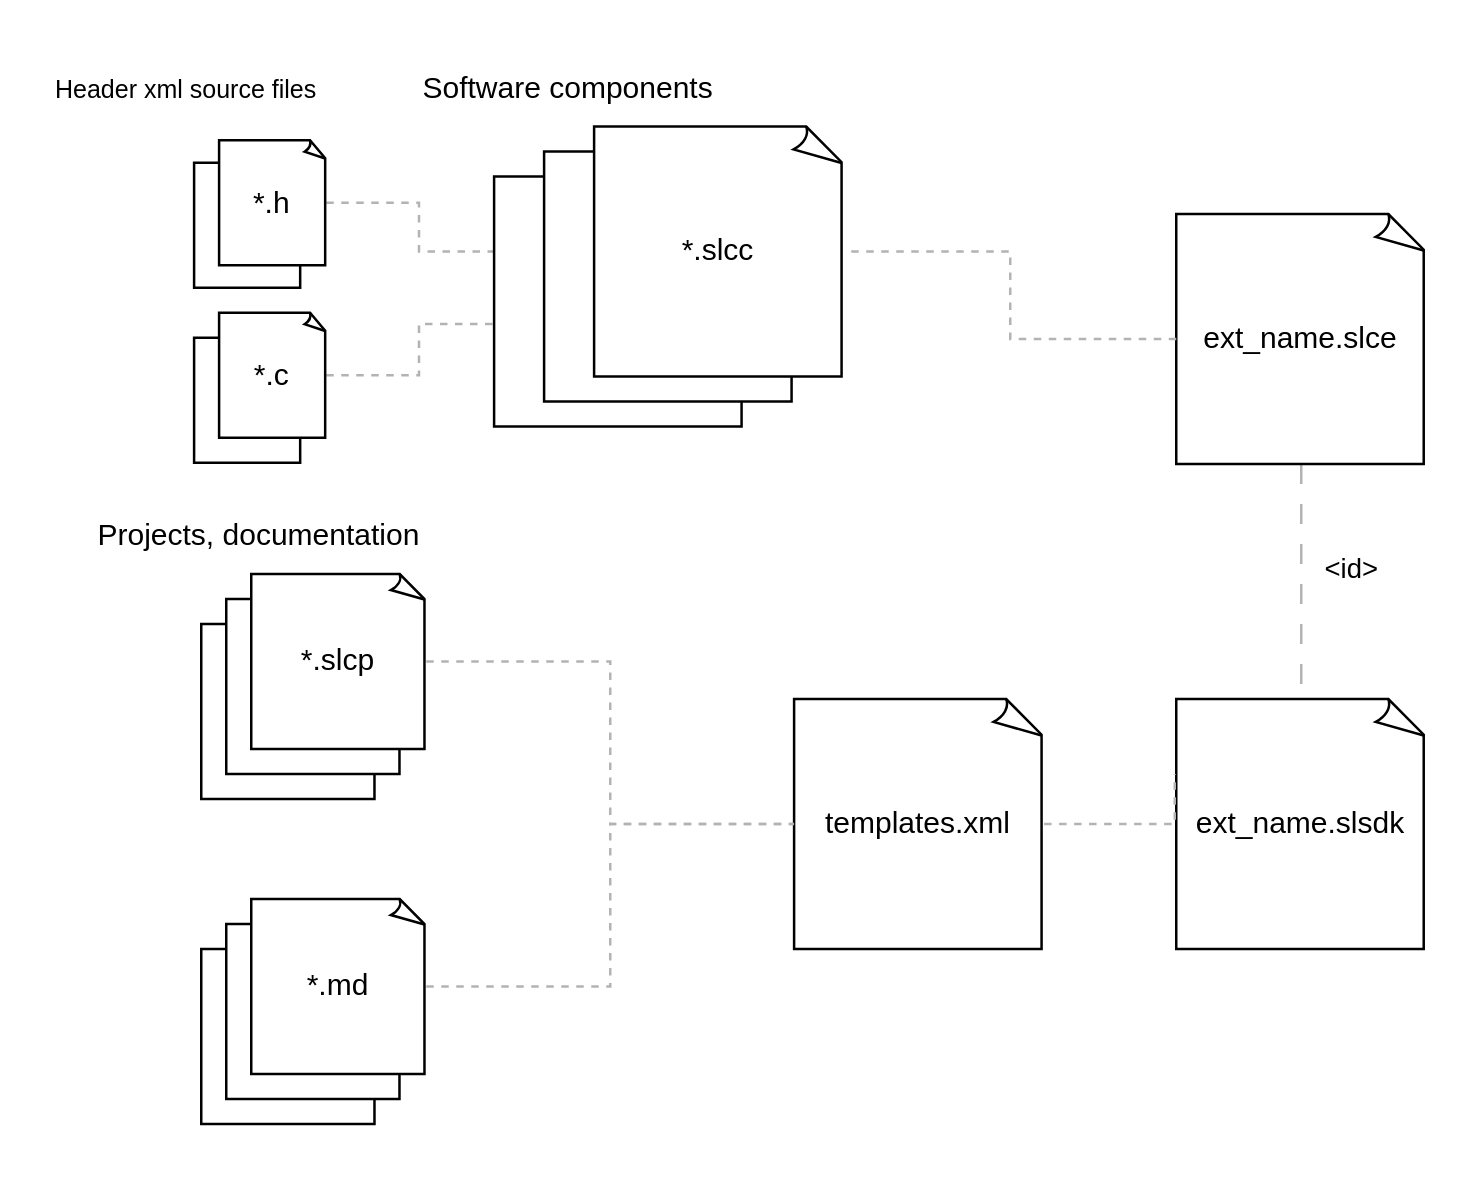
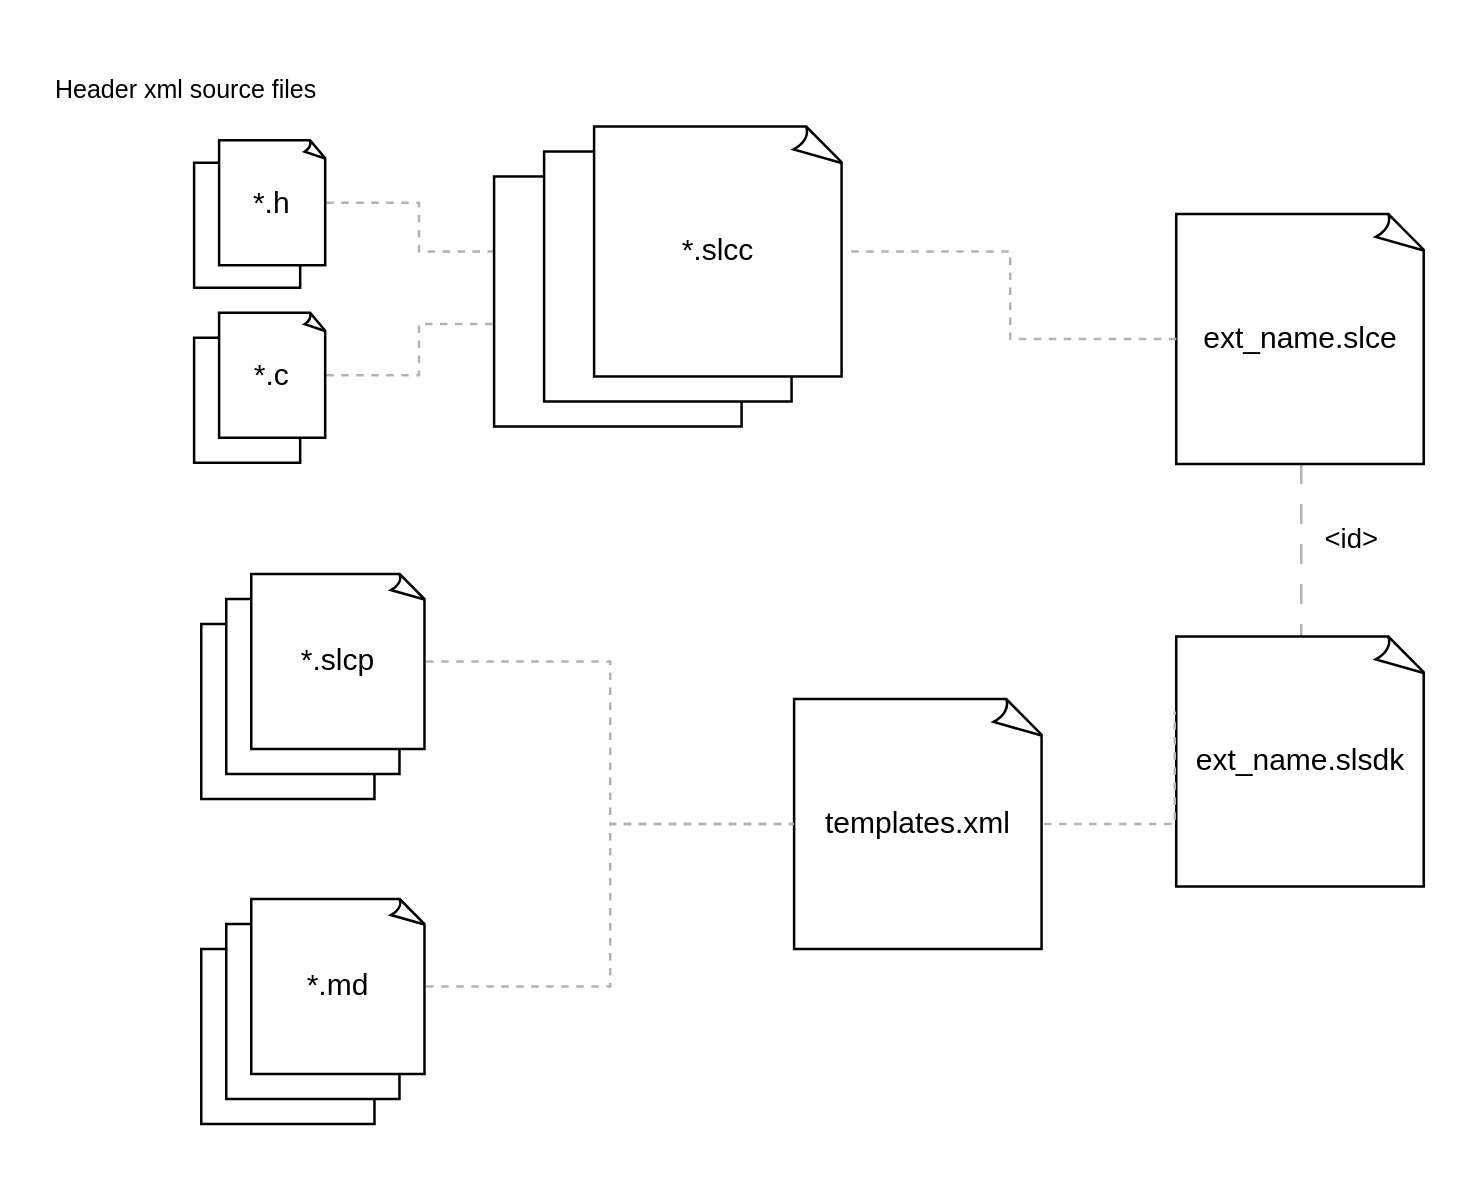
node "Software components": removed
node "Projects, documentation": removed
node "ext_name.slsdk": moved (1301, 824) -> (1301, 761)
